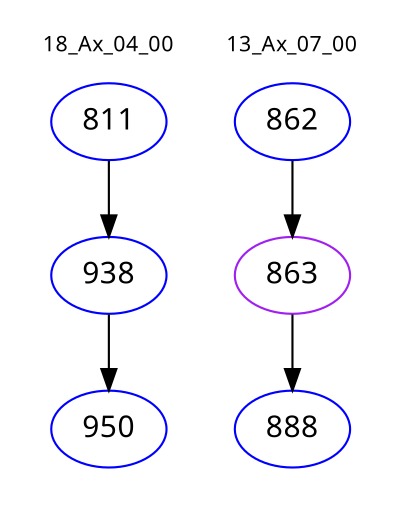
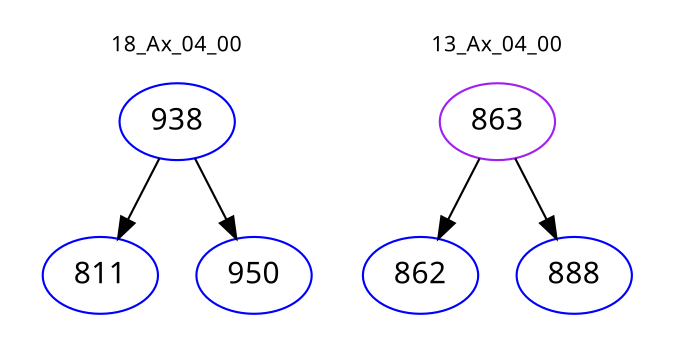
cluster "13_Ax_07_00": label "13_Ax_07_00" -> "13_Ax_04_00"
edge "811" -> "938": reversed
edge "862" -> "863": reversed
